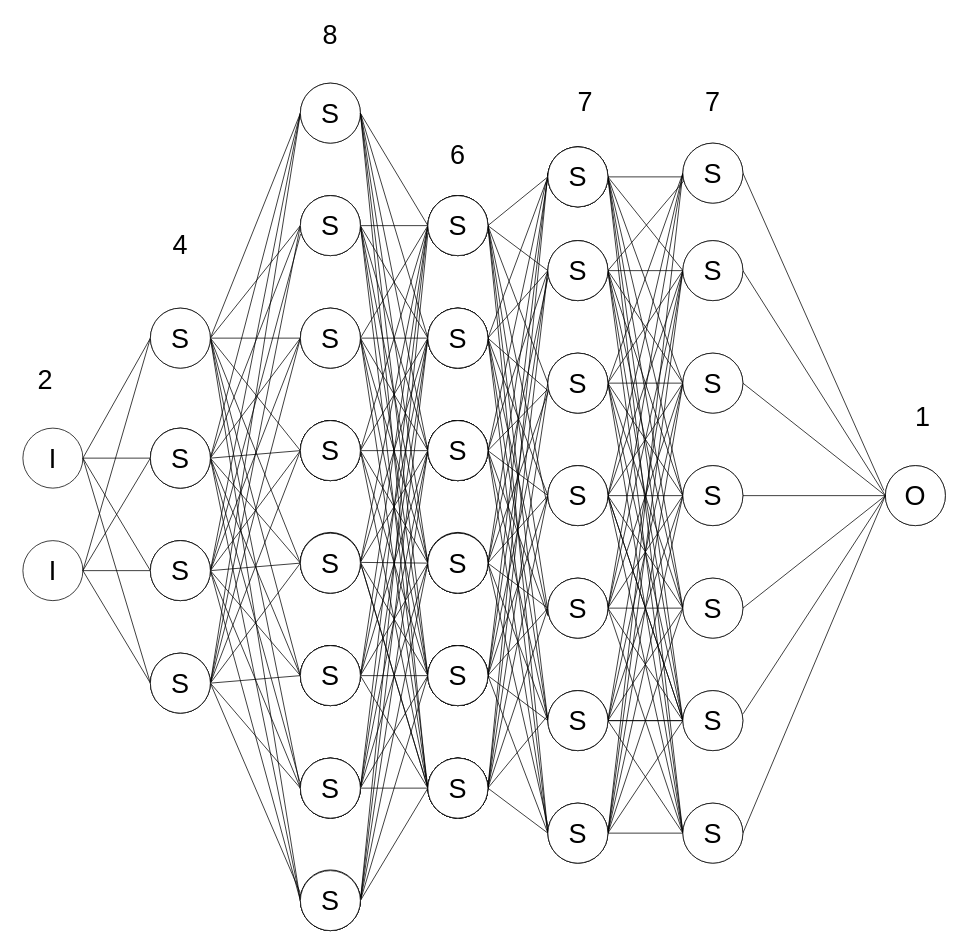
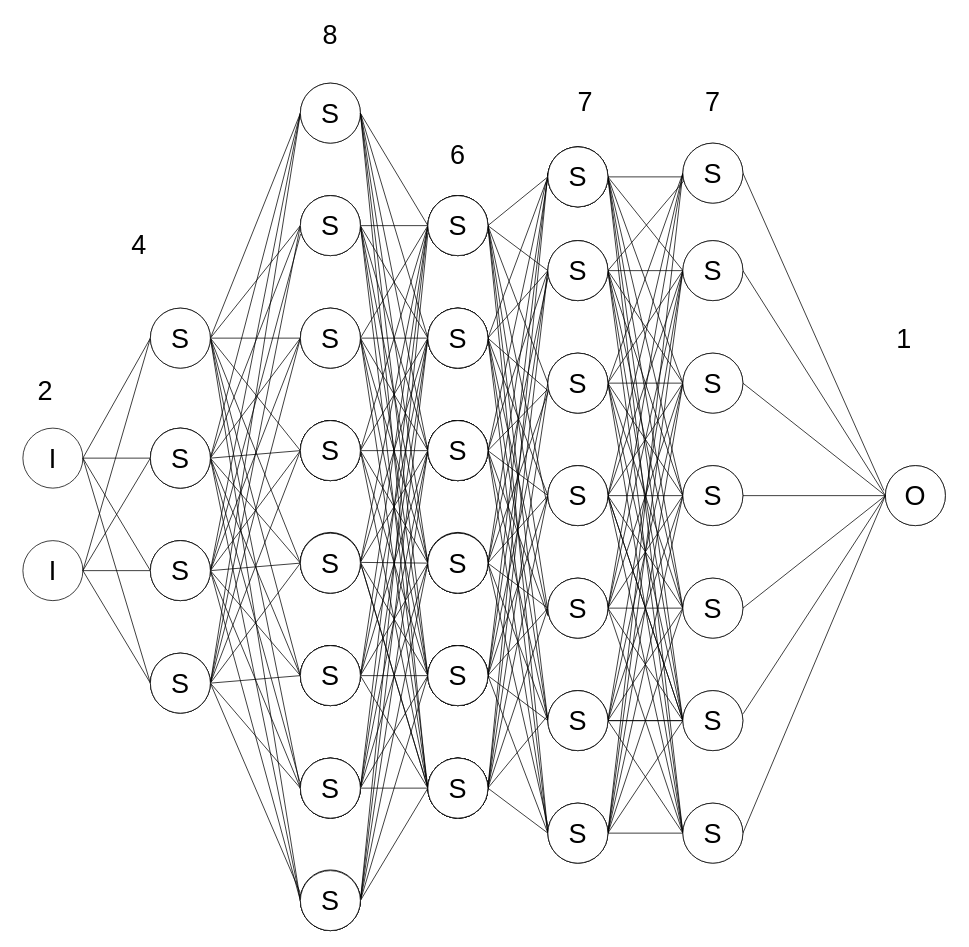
node "4": moved (180, 244) -> (139, 244)
node "2": moved (45, 379) -> (45, 390)
node "1": moved (923, 417) -> (904, 338)
